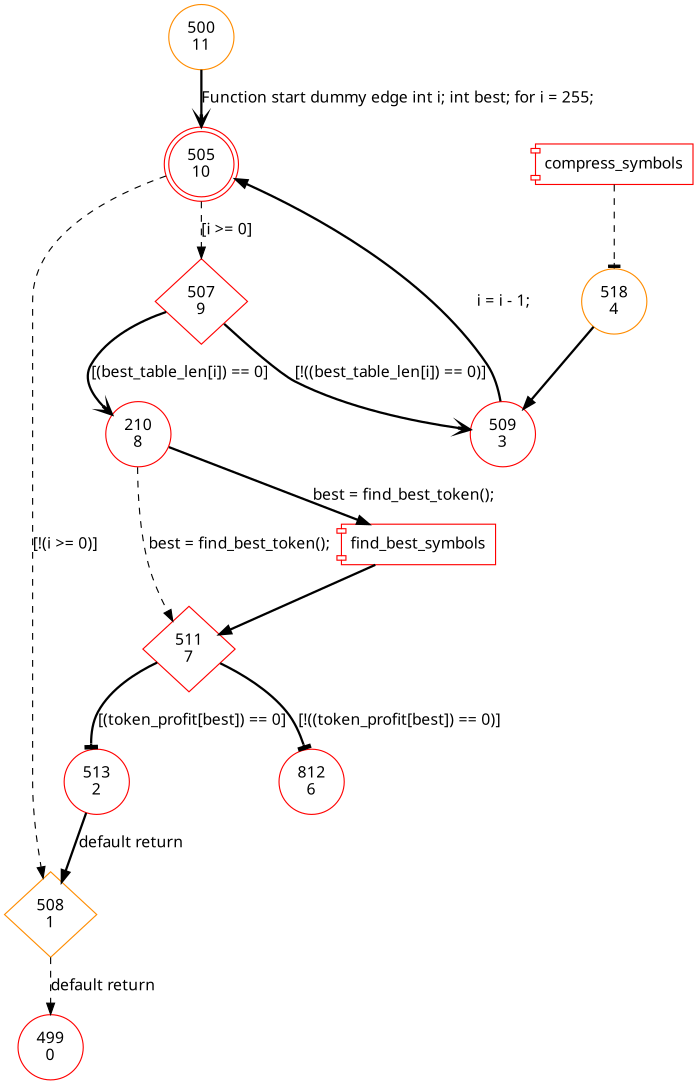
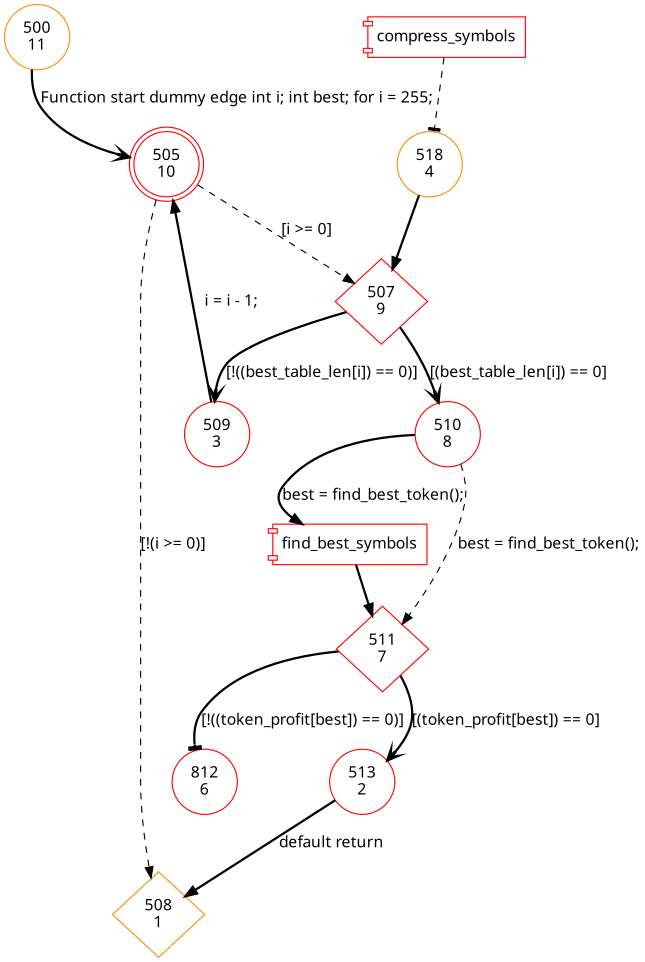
edge "518 4" -> "509 3": now "518 4" -> "507 9"
node "210 8": label "210 8" -> "510 8"
edge "511 7" -> "513 2": arrowhead tee -> vee
node "499 0": removed
